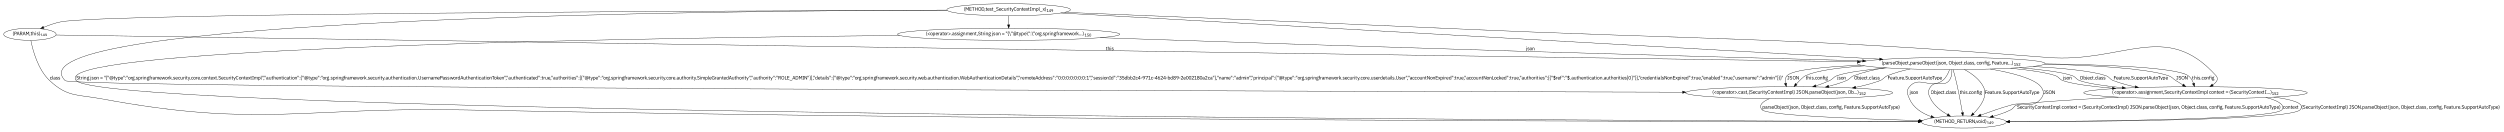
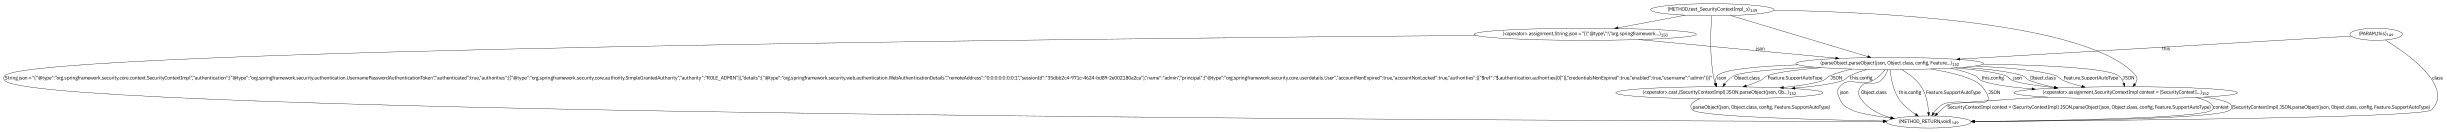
edge "(METHOD,test_SecurityContextImpl_x)" -> "(PARAM,this)": removed
